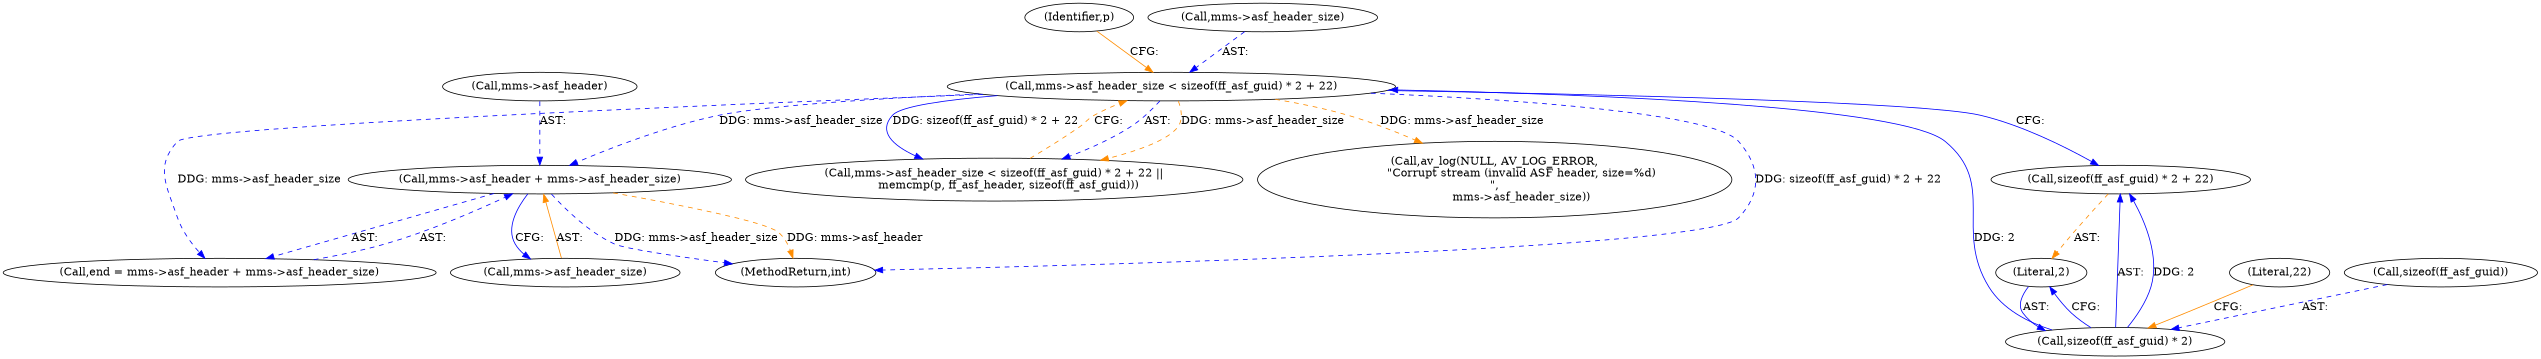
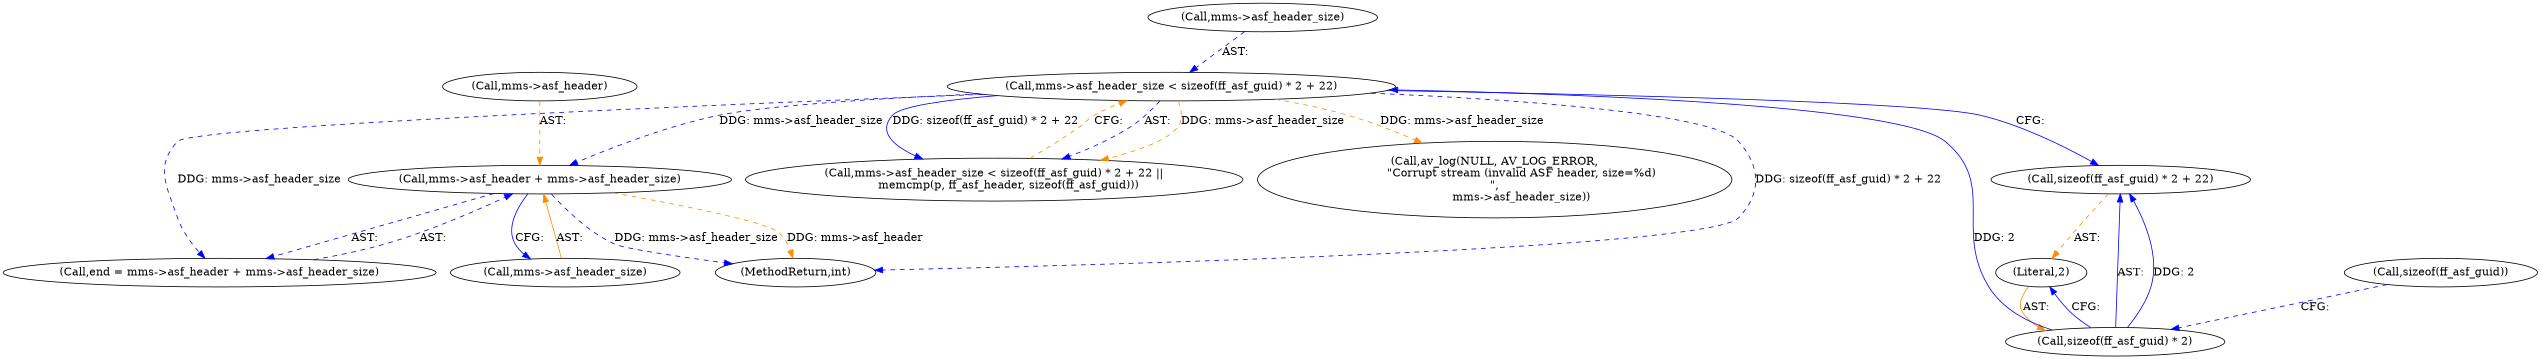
node "(Identifier,p)": removed
edge "(Call,mms->asf_header)" -> "(Call,mms->asf_header + mms->asf_header_size)": color blue -> darkorange
node "(Literal,22)": removed
edge "(Call,sizeof(ff_asf_guid))" -> "(Call,sizeof(ff_asf_guid) * 2)": label "AST: " -> "CFG: "
edge "(Literal,2)" -> "(Call,sizeof(ff_asf_guid) * 2)": color blue -> darkorange
